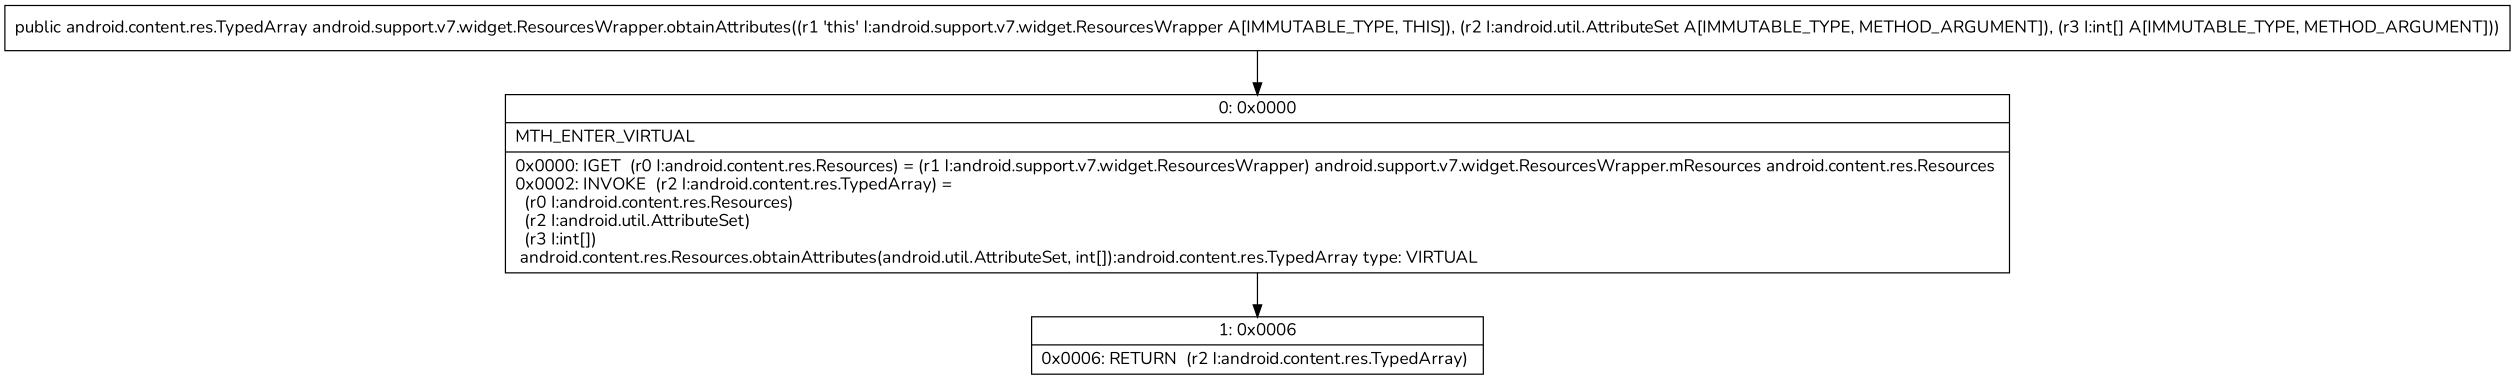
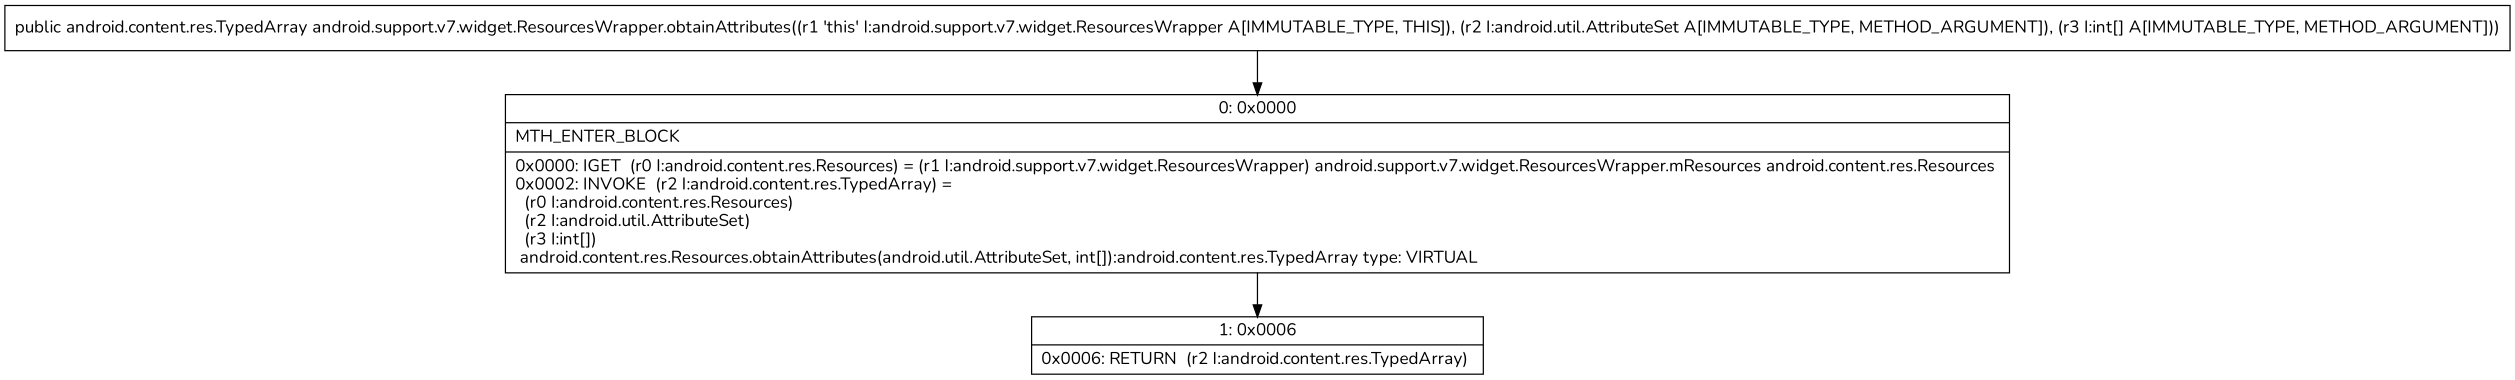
node "0: 0x0000": text "MTH_ENTER_VIRTUAL" -> "MTH_ENTER_BLOCK"
